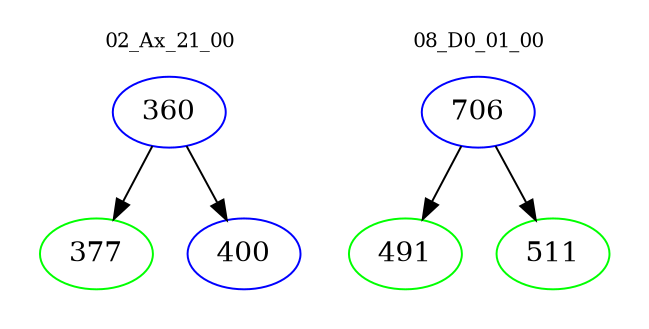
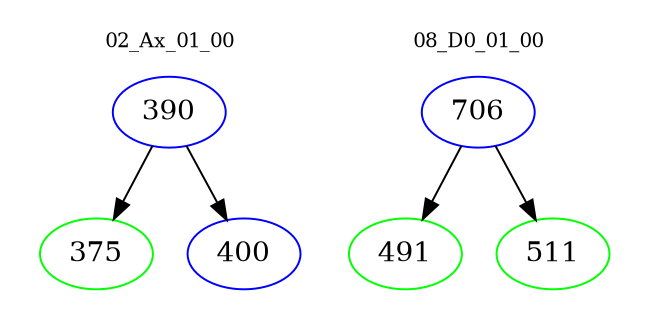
cluster "02_Ax_21_00": label "02_Ax_21_00" -> "02_Ax_01_00"
node "360": label "360" -> "390"
node "377": label "377" -> "375"
